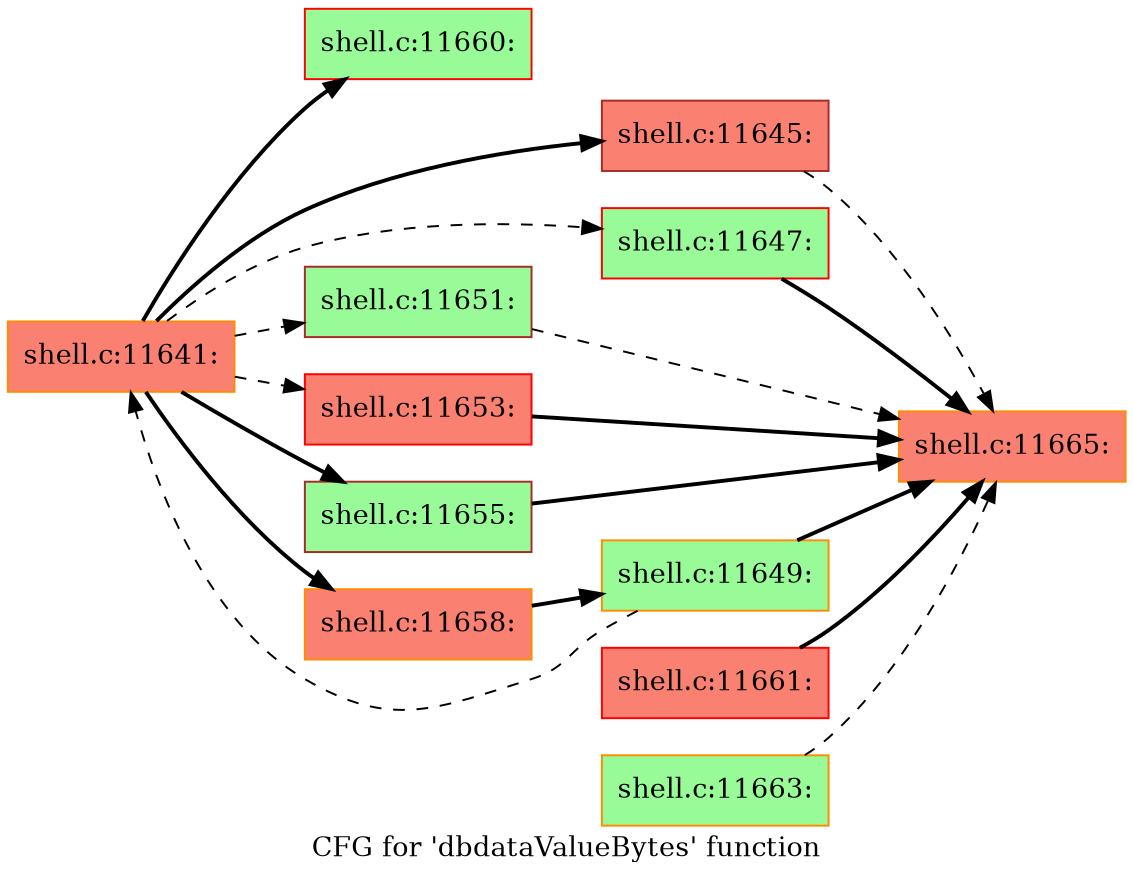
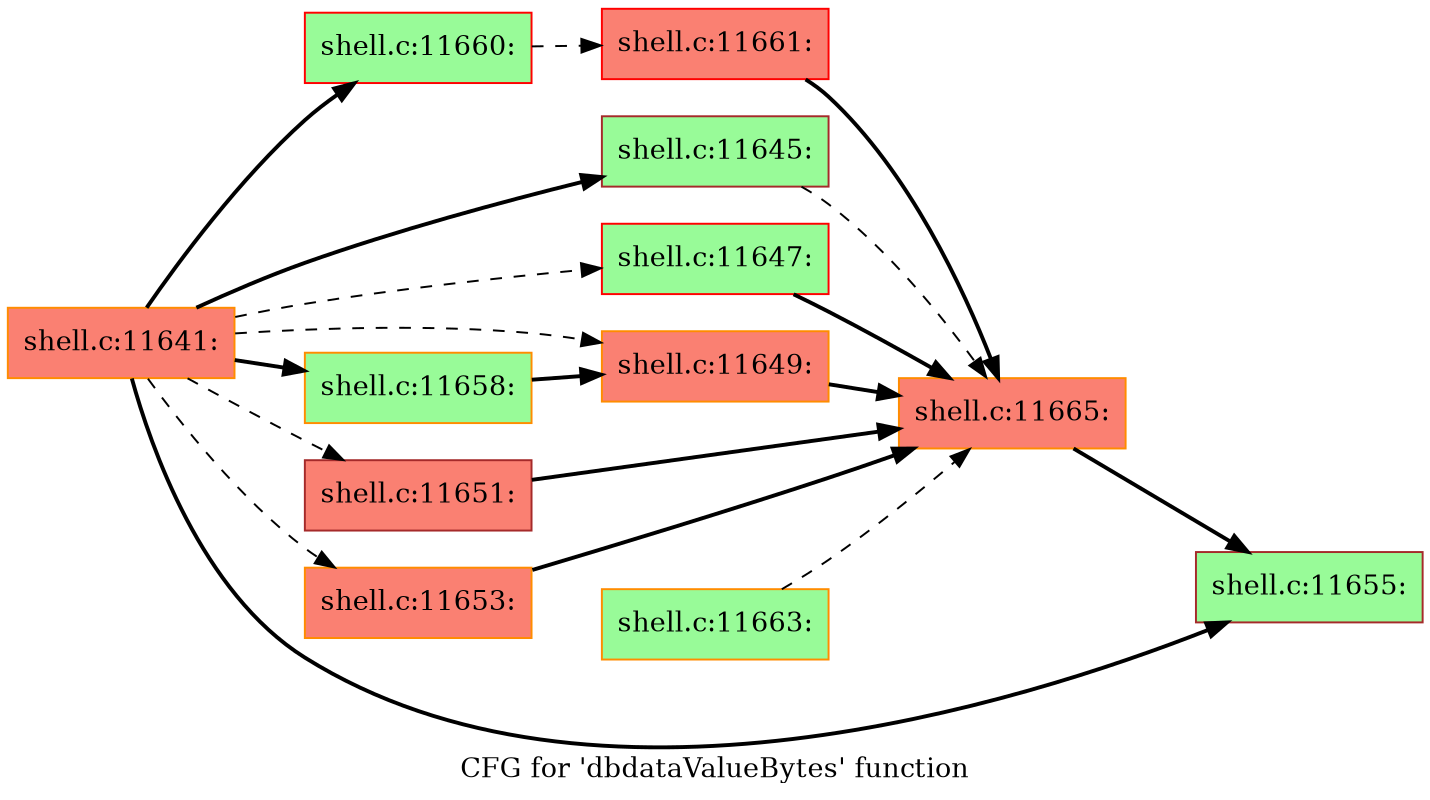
edge "shell.c:11660:" -> "shell.c:11661:": added
node "shell.c:11645:": fillcolor salmon -> palegreen
node "shell.c:11651:": fillcolor palegreen -> salmon
edge "shell.c:11651:" -> "shell.c:11665:": style dashed -> bold
node "shell.c:11653:": color red -> darkorange
edge "shell.c:11655:" -> "shell.c:11665:": reversed
node "shell.c:11649:": fillcolor palegreen -> salmon
node "shell.c:11658:": fillcolor salmon -> palegreen
edge "shell.c:11649:" -> "shell.c:11641:": reversed
